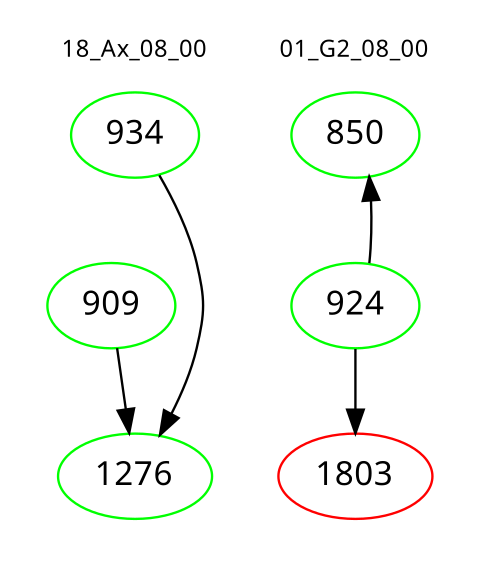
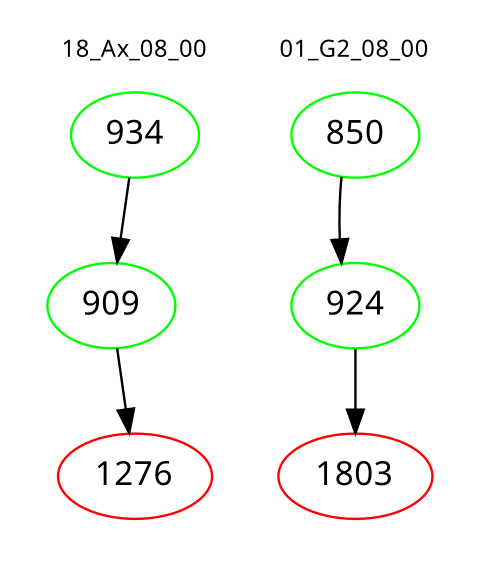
edge "924" -> "850": reversed
edge "934" -> "1276": now "934" -> "909"
node "1276": color green -> red
